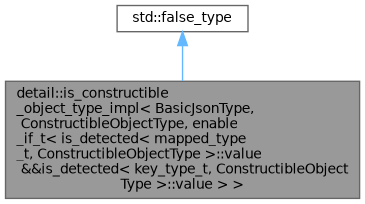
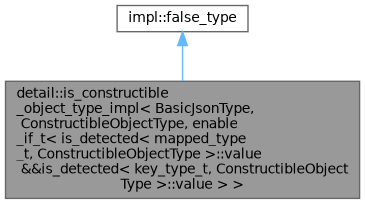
node "std::false_type": label "std::false_type" -> "impl::false_type"
